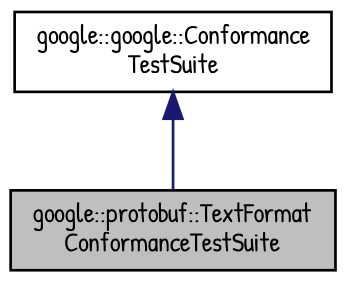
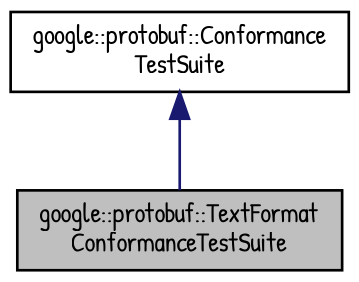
node "google::google::Conformance TestSuite": label "google::google::Conformance TestSuite" -> "google::protobuf::Conformance TestSuite"
